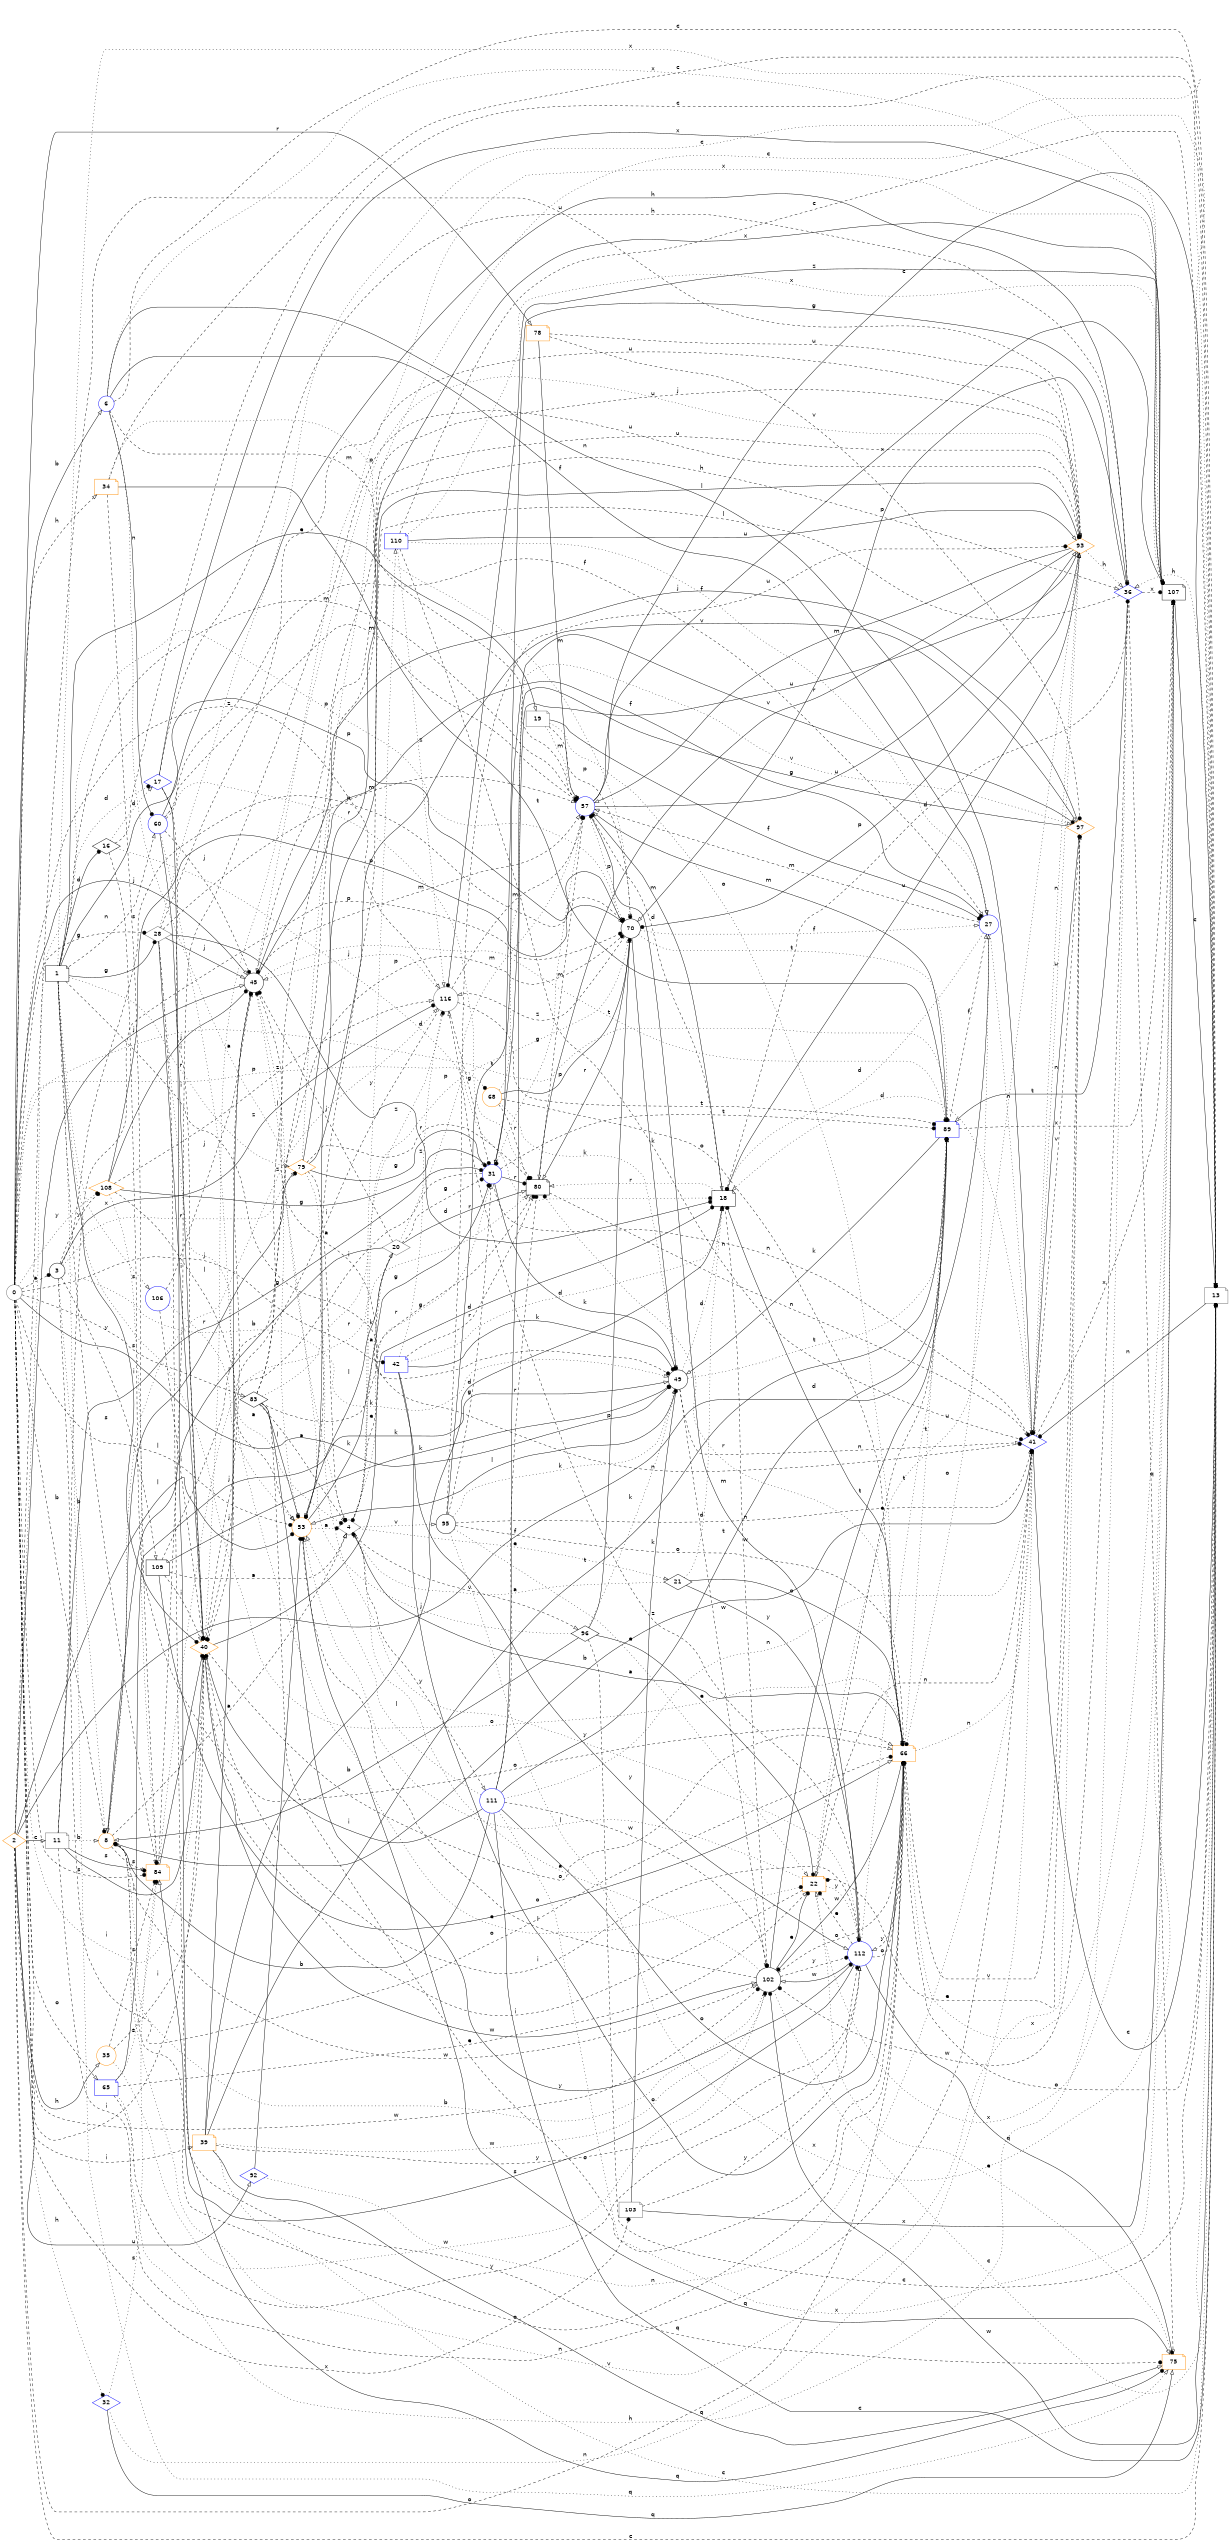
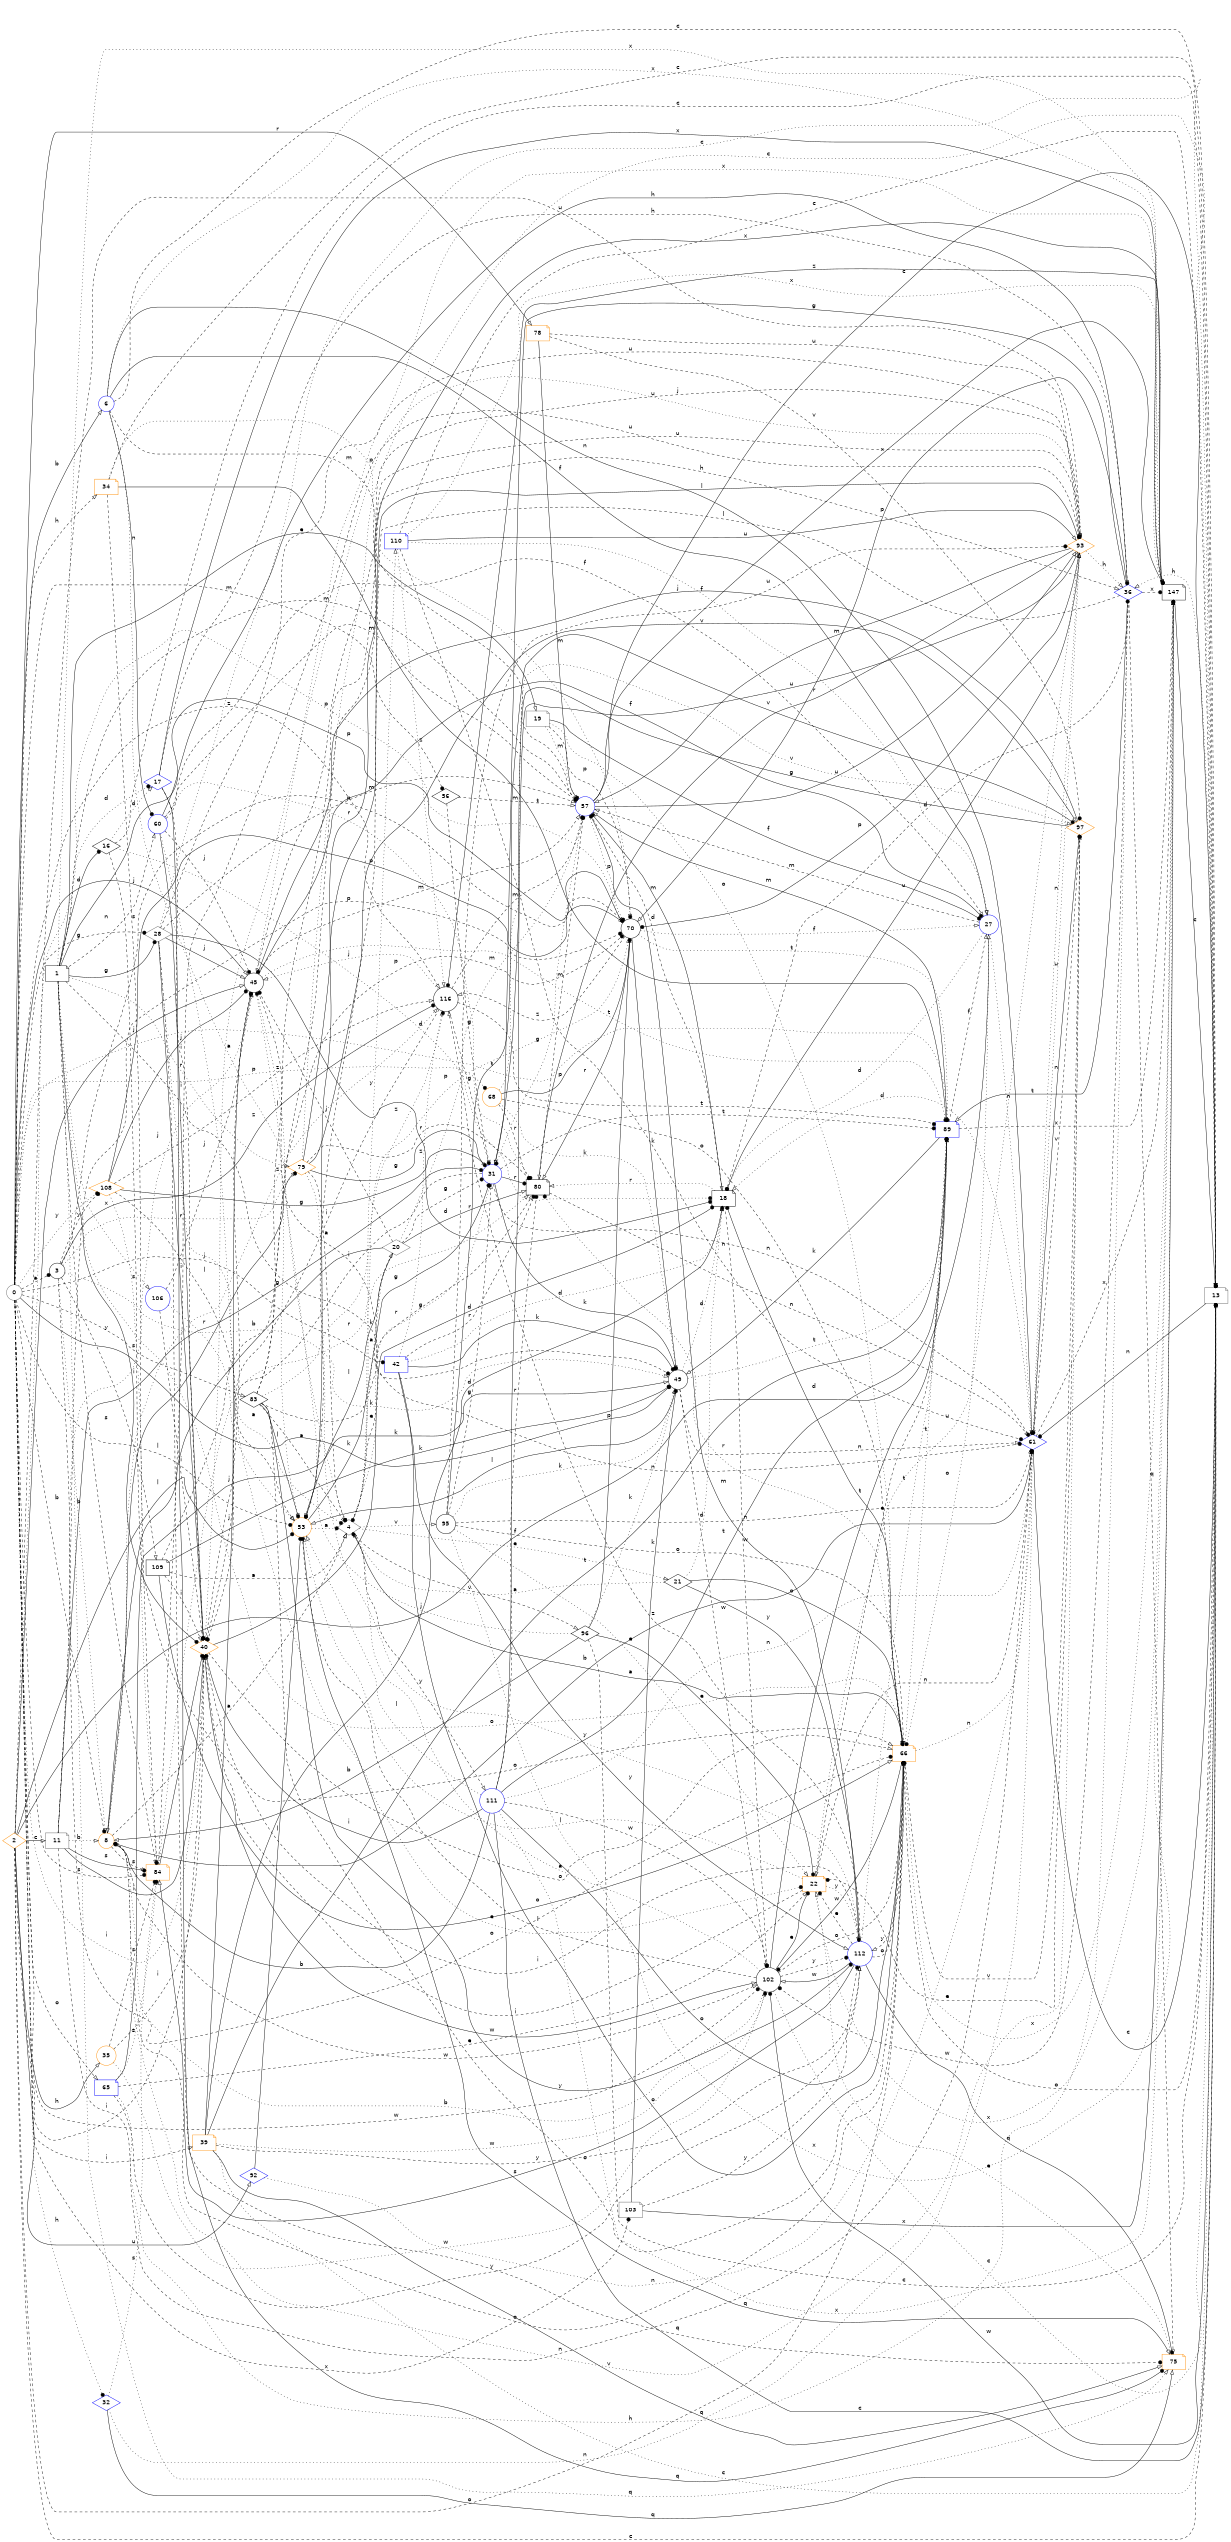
node "107": label "107" -> "147"
node "56": added
node "116": color gray40 -> black
edge "11" -> "45": added, label "j"
node "41": label "41" -> "61"
